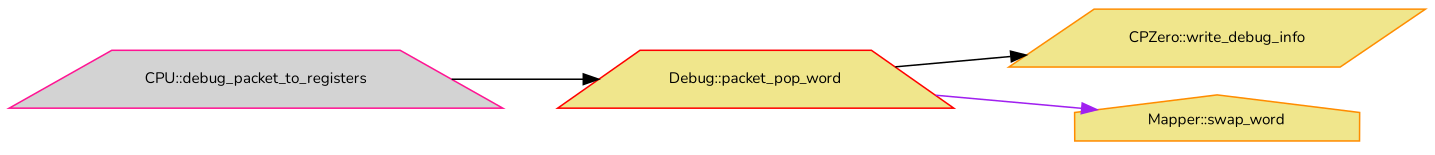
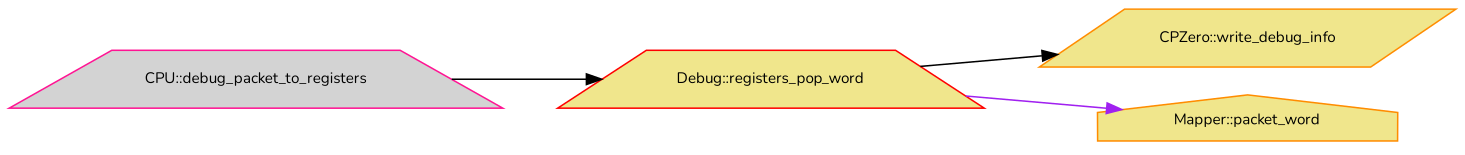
node "Debug::packet_pop_word": label "Debug::packet_pop_word" -> "Debug::registers_pop_word"
node "Mapper::swap_word": label "Mapper::swap_word" -> "Mapper::packet_word"
